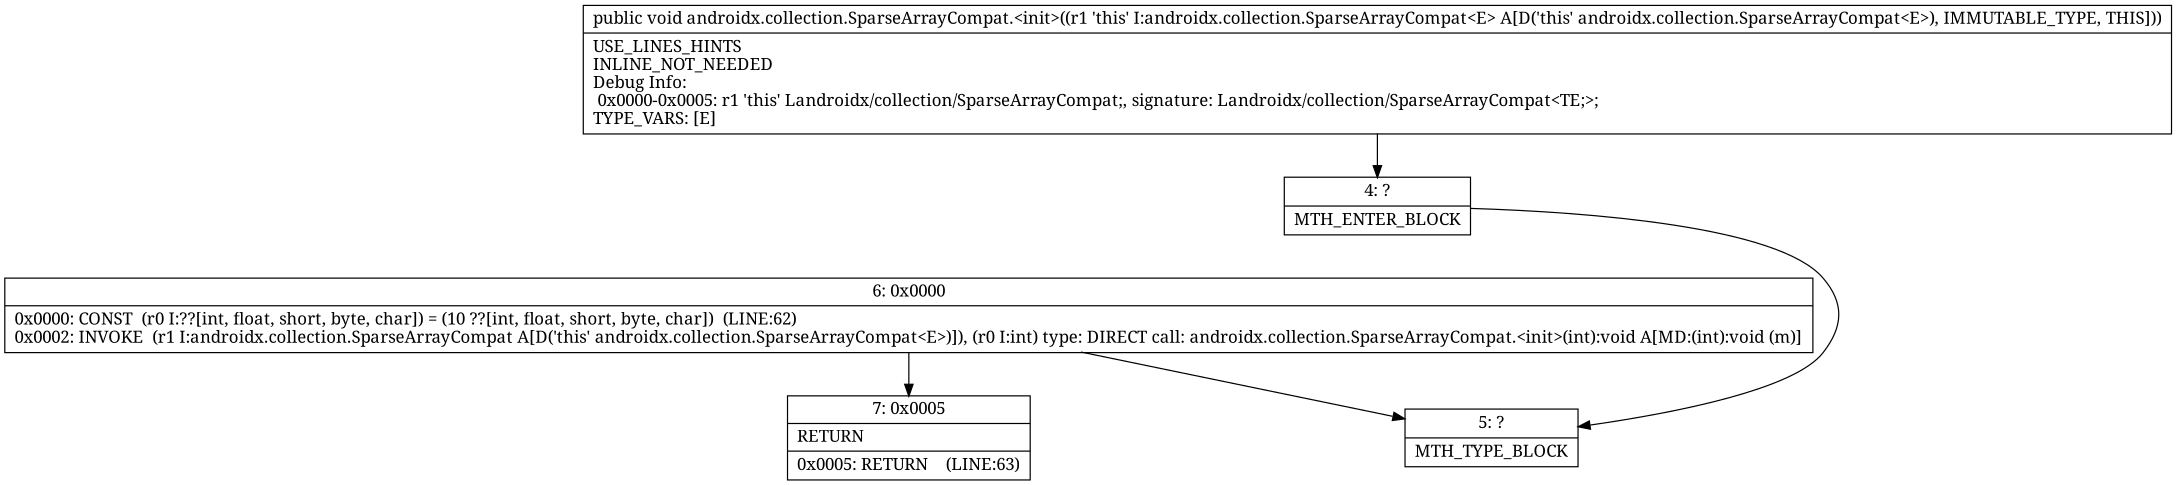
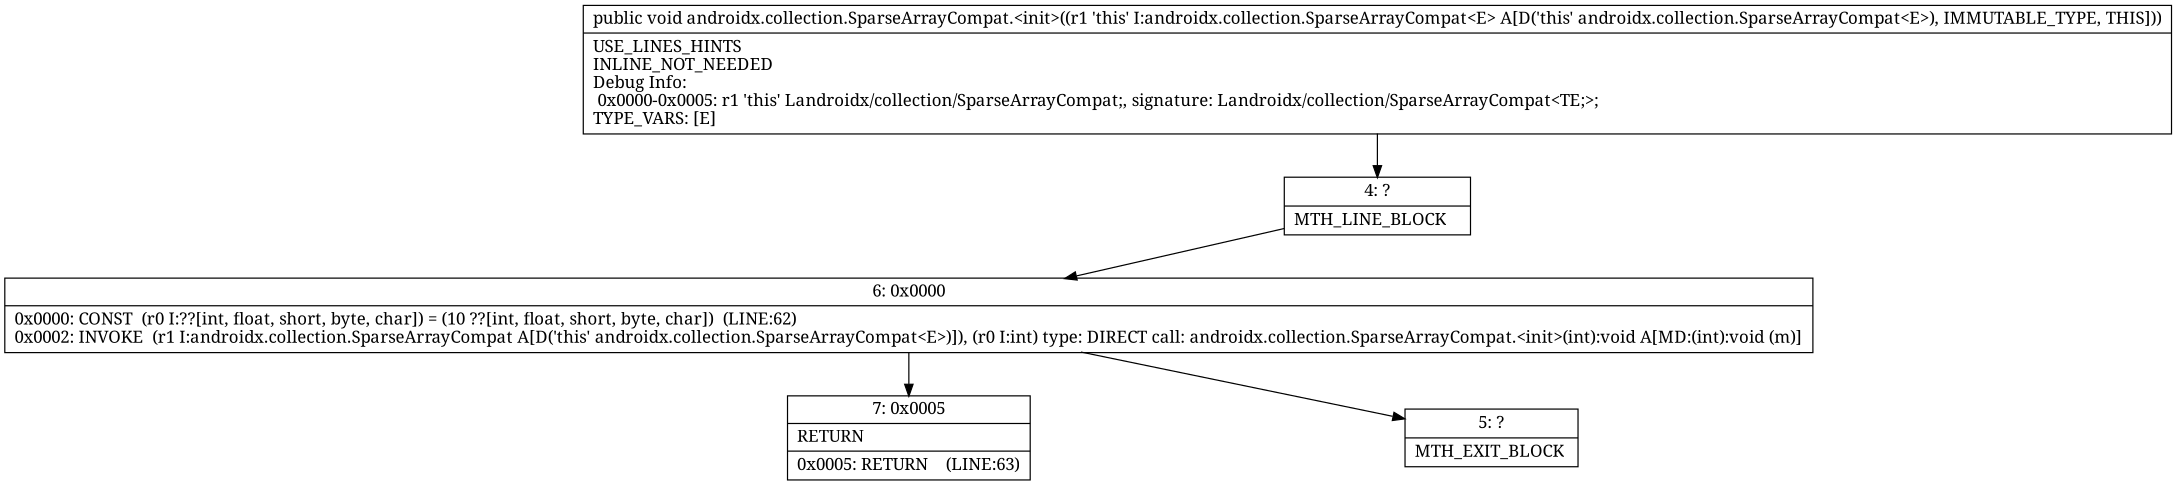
node "4: ?": text "MTH_ENTER_BLOCK" -> "MTH_LINE_BLOCK"
edge "4: ?" -> "5: ?": now "4: ?" -> "6: 0x0000"
node "5: ?": text "MTH_TYPE_BLOCK" -> "MTH_EXIT_BLOCK"
